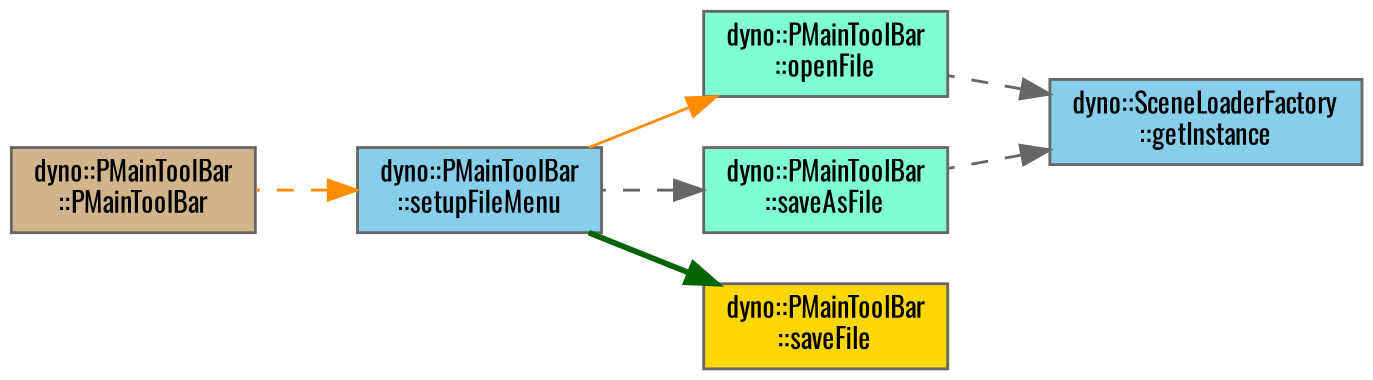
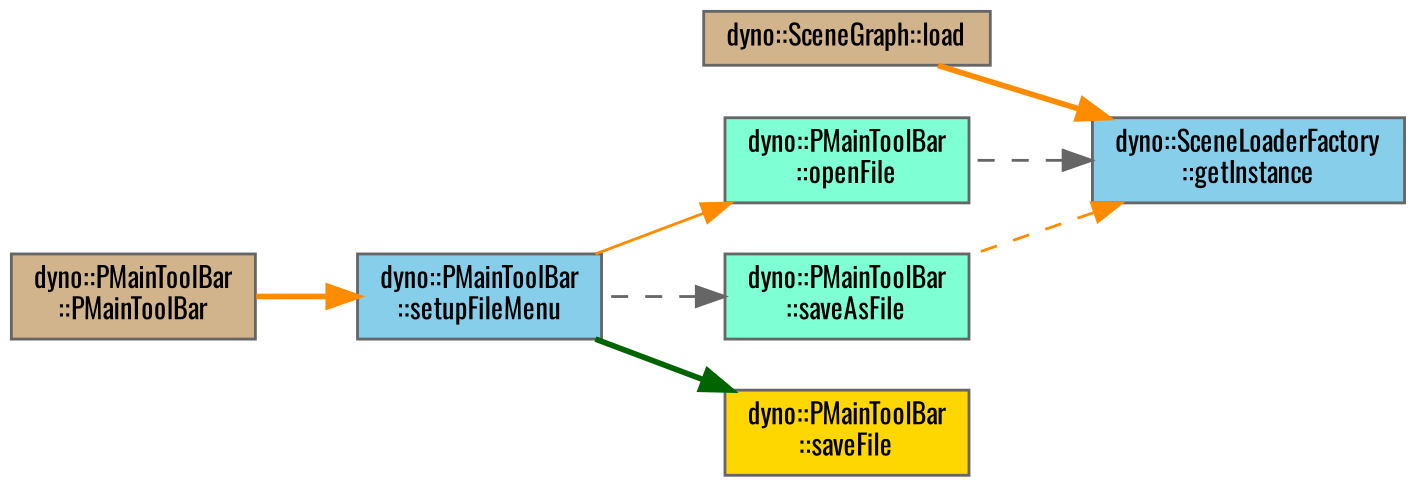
node "dyno::SceneGraph::load": added
edge "dyno::PMainToolBar ::saveAsFile" -> "dyno::SceneLoaderFactory ::getInstance": color gray40 -> darkorange
edge "dyno::PMainToolBar ::PMainToolBar" -> "dyno::PMainToolBar ::setupFileMenu": style dashed -> bold
